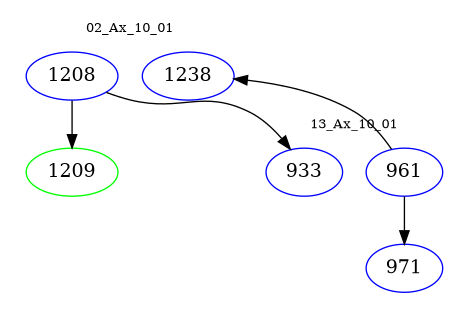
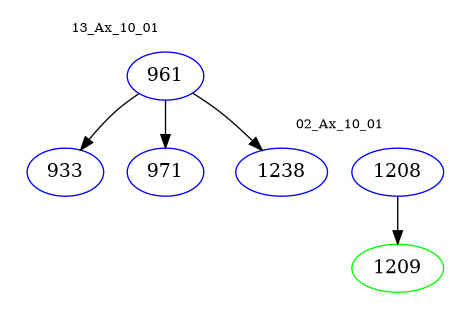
edge "1208" -> "933": now "961" -> "933"
